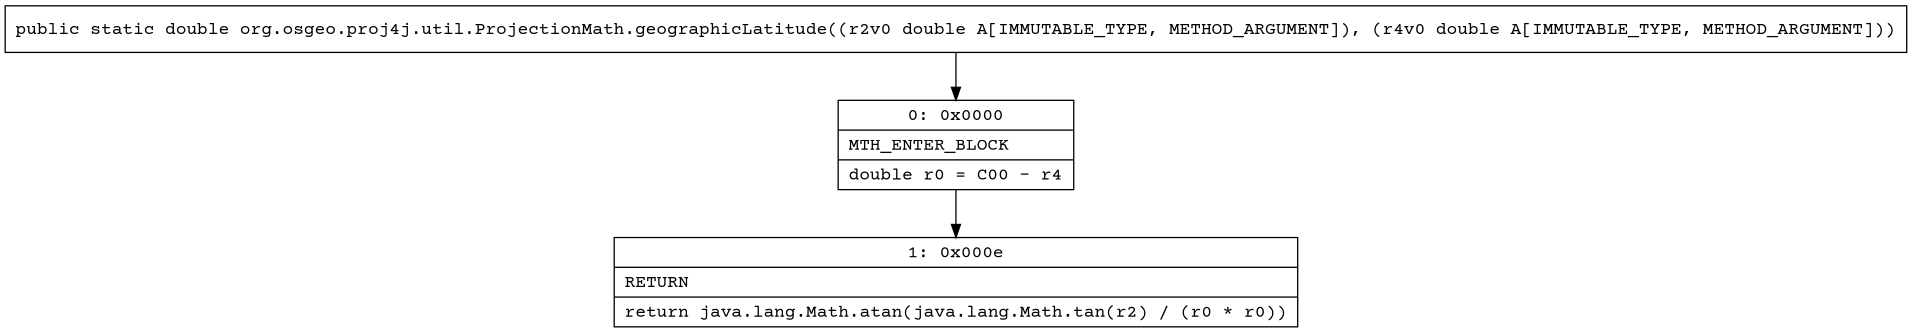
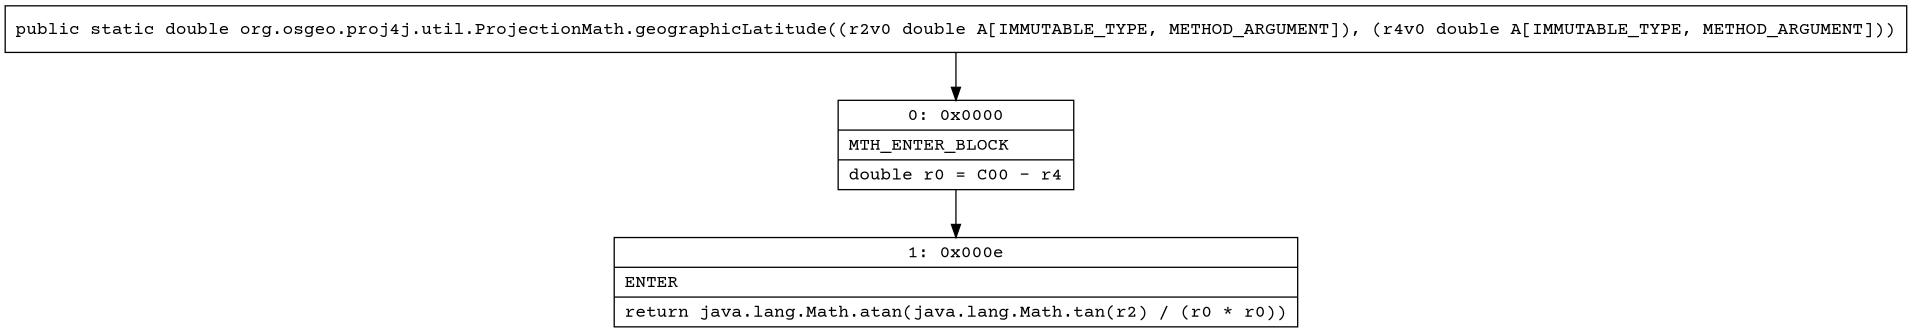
node "1: 0x000e": text "RETURN" -> "ENTER"
